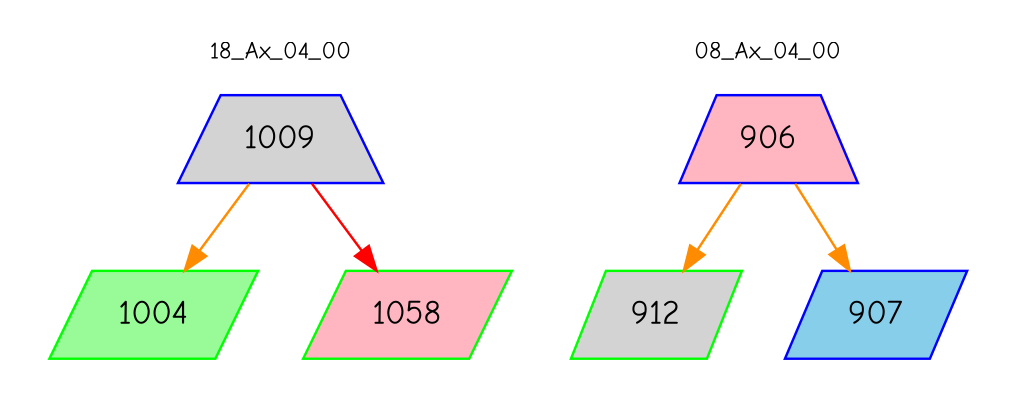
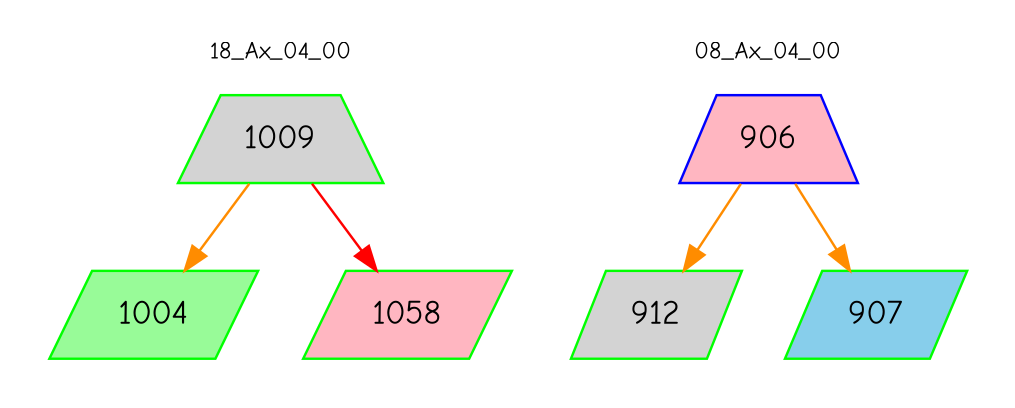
node "1009": color blue -> green
node "907": color blue -> green
